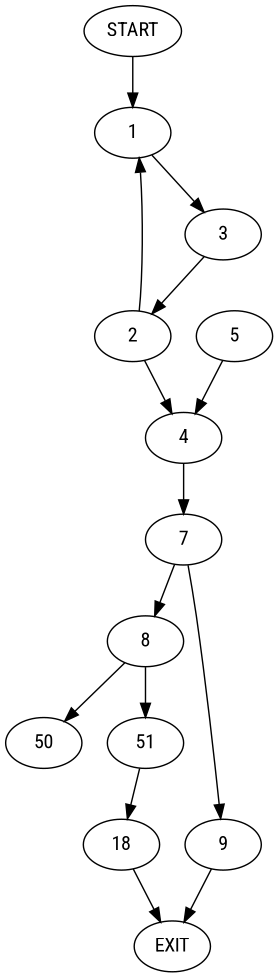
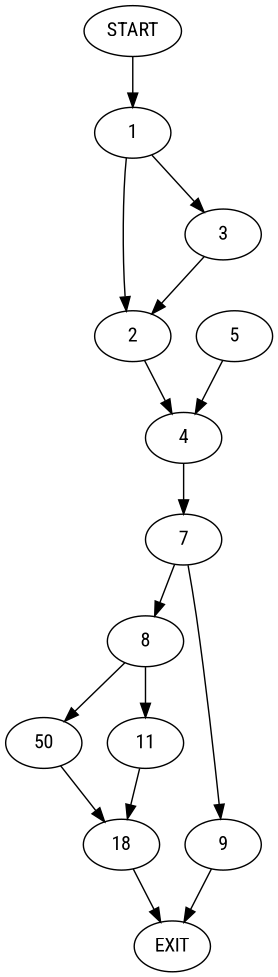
edge "2" -> "1": reversed
node "51": label "51" -> "11"
edge "50" -> "18": added
